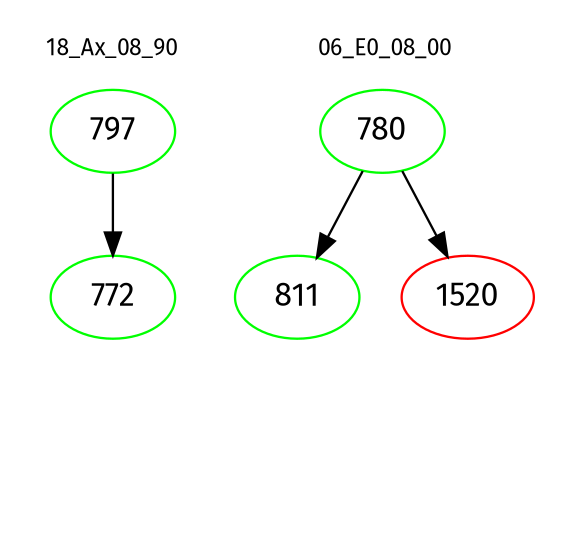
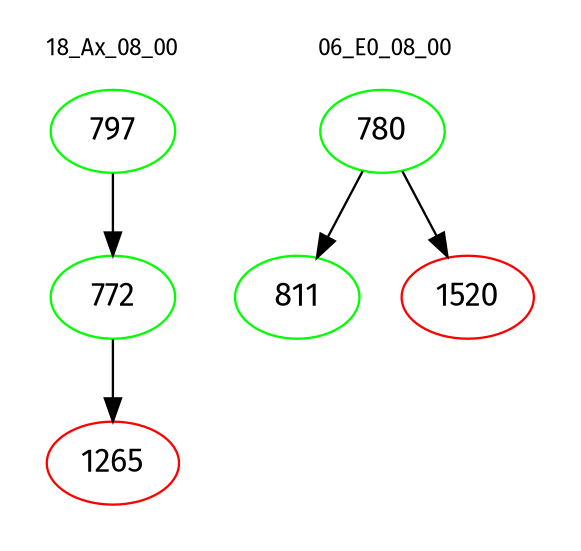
cluster "18_Ax_08_90": label "18_Ax_08_90" -> "18_Ax_08_00"
node "1265": added
